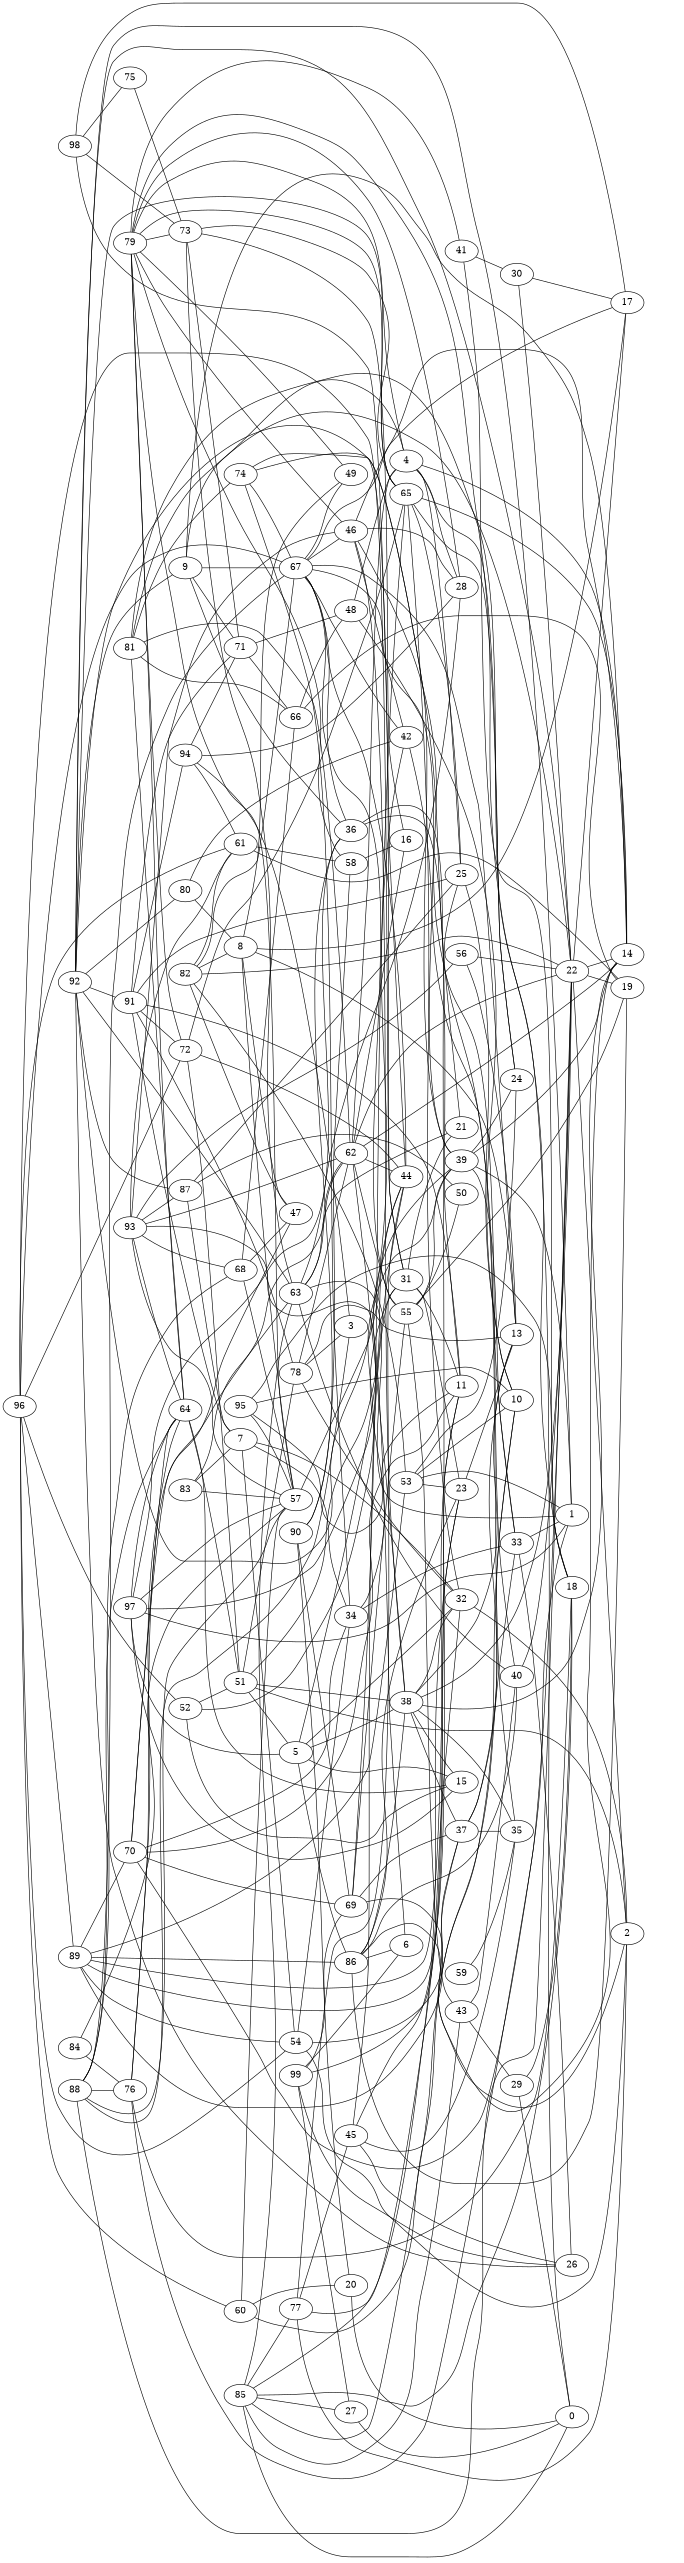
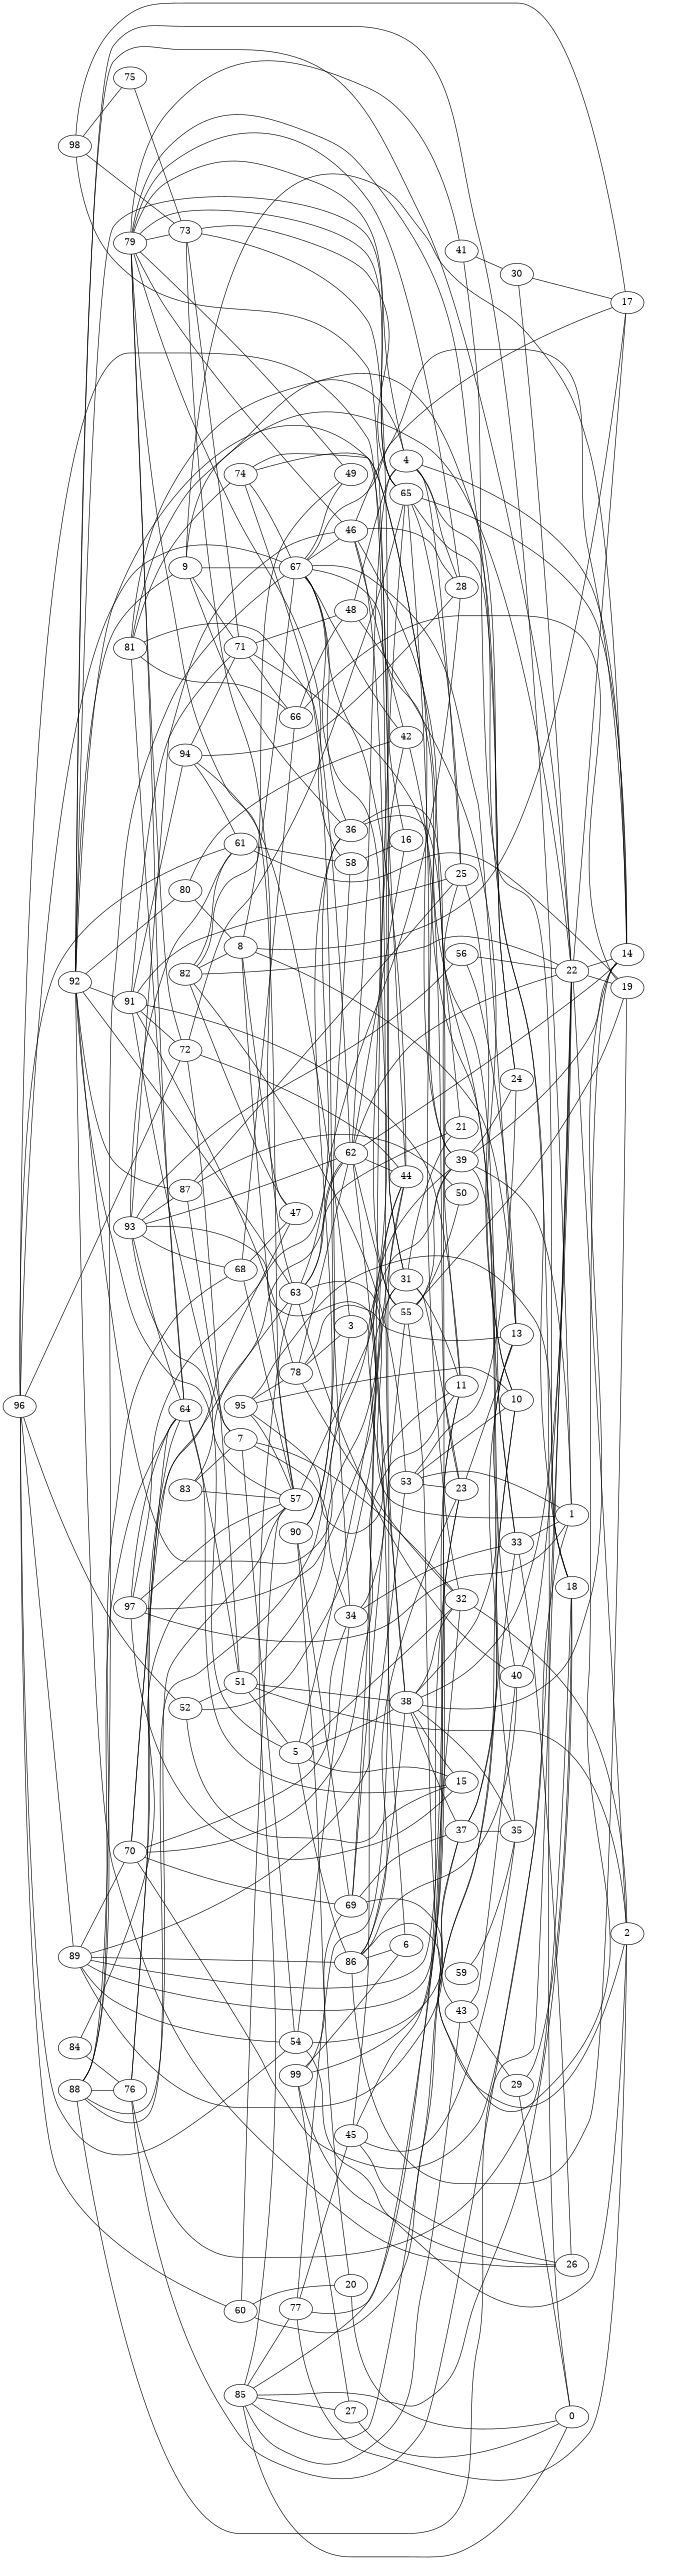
edge "71" -- "23": added
edge "78" -- "51": now "78" -- "95"
edge "97" -- "5": now "92" -- "5"
